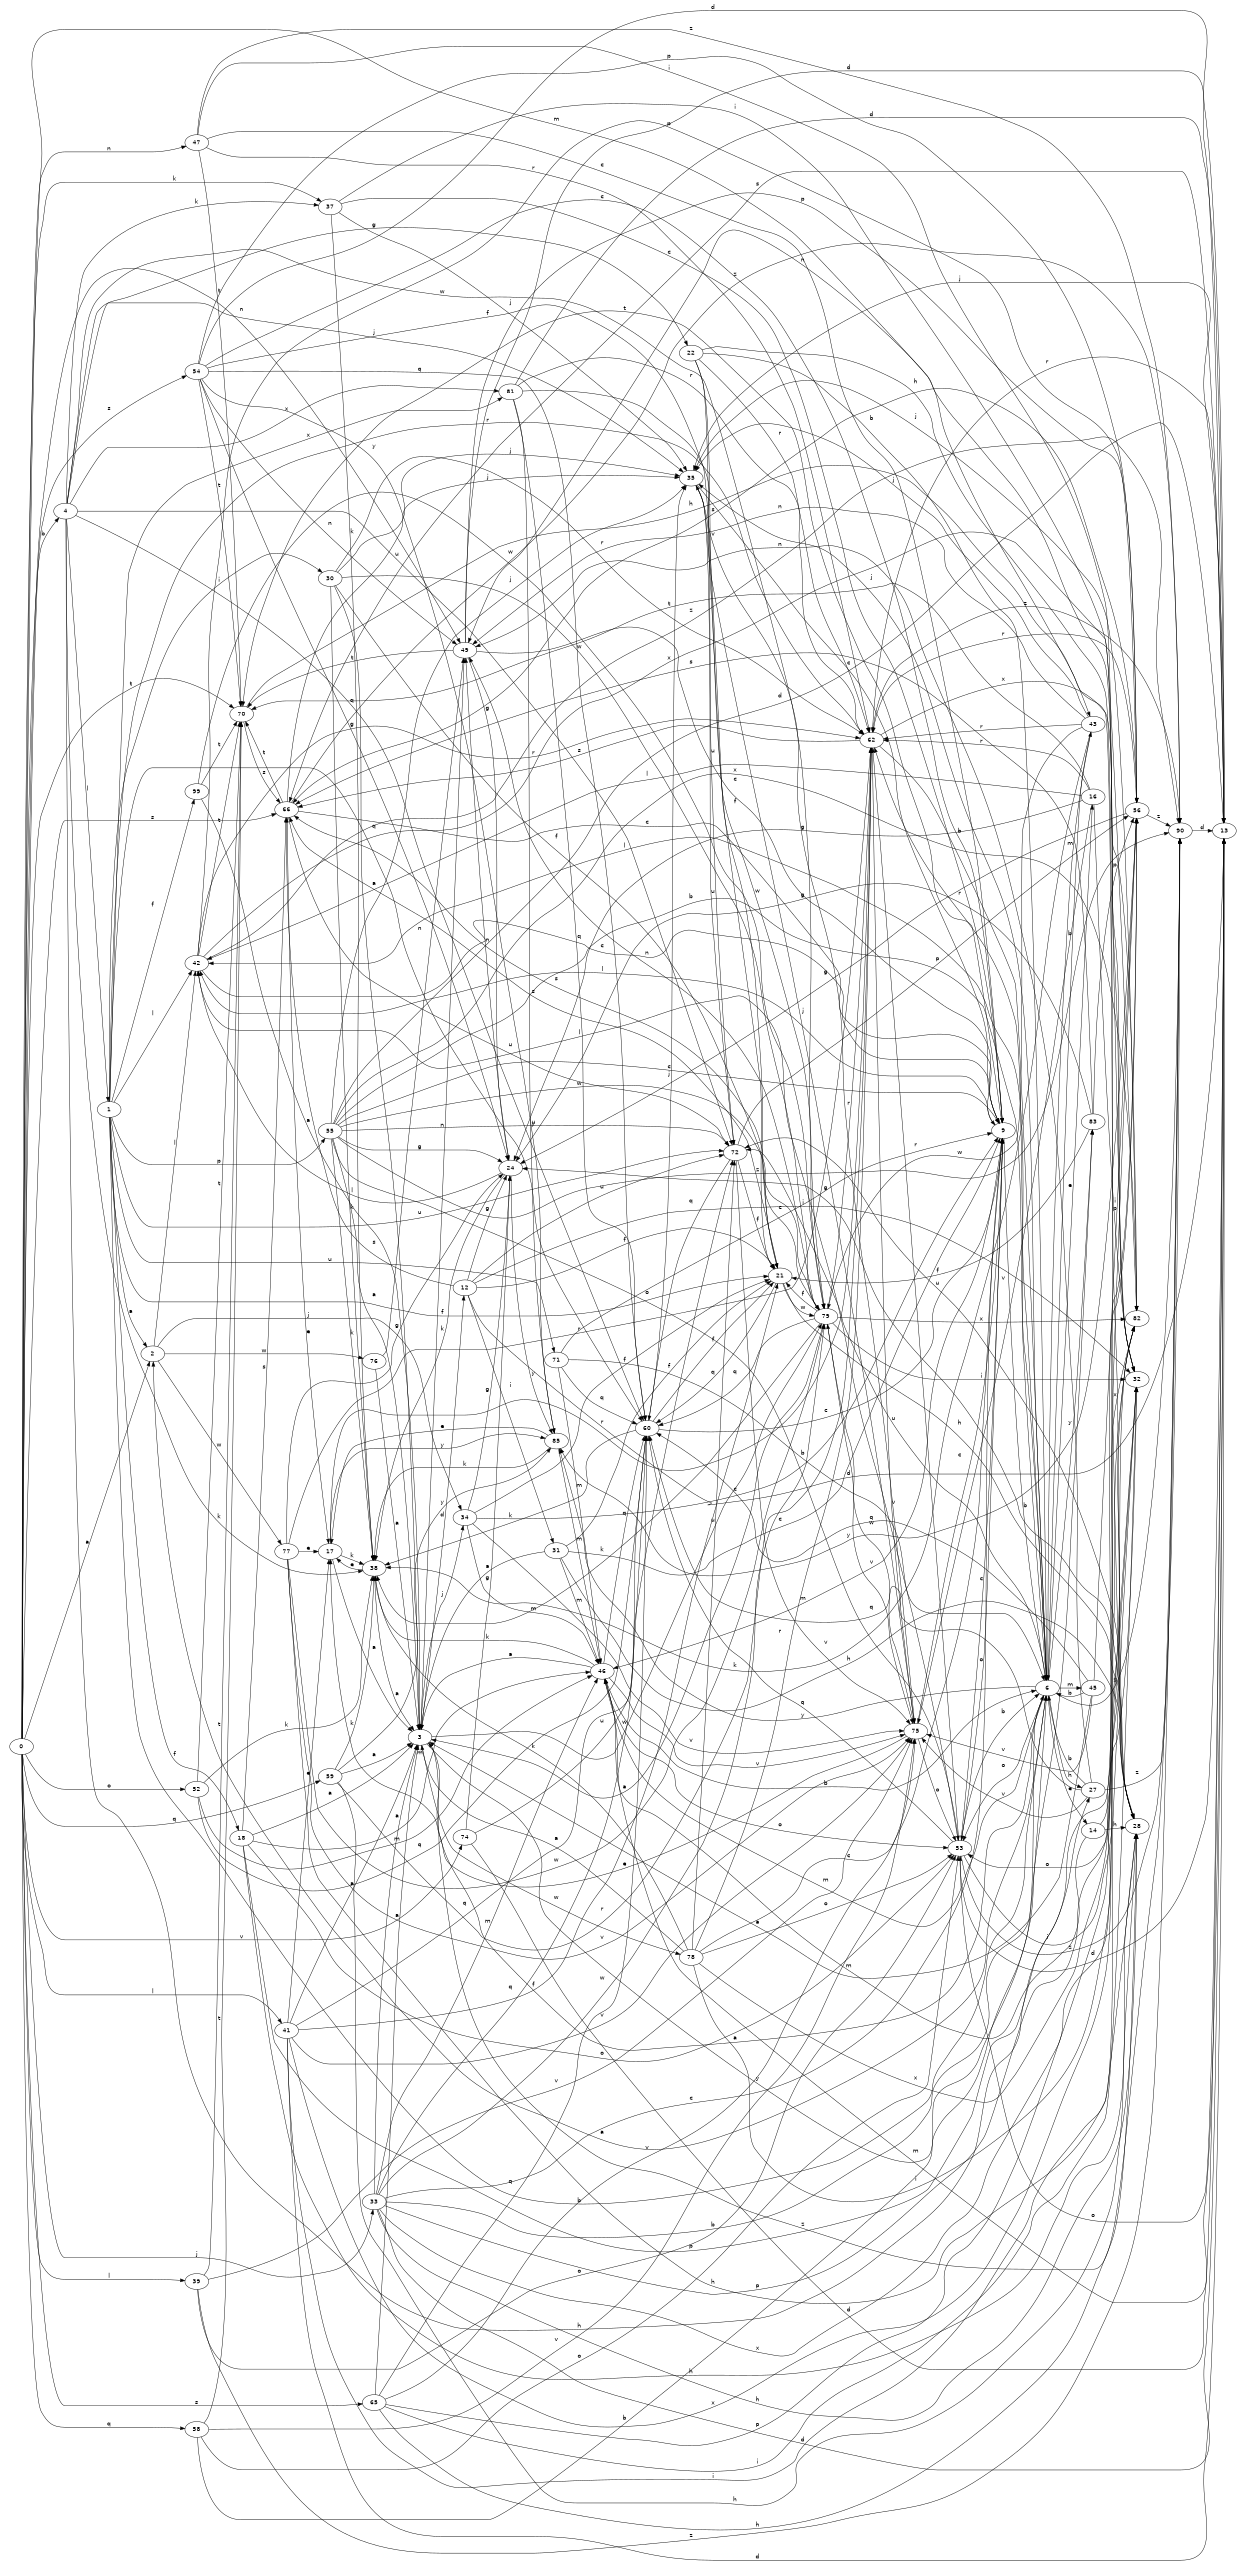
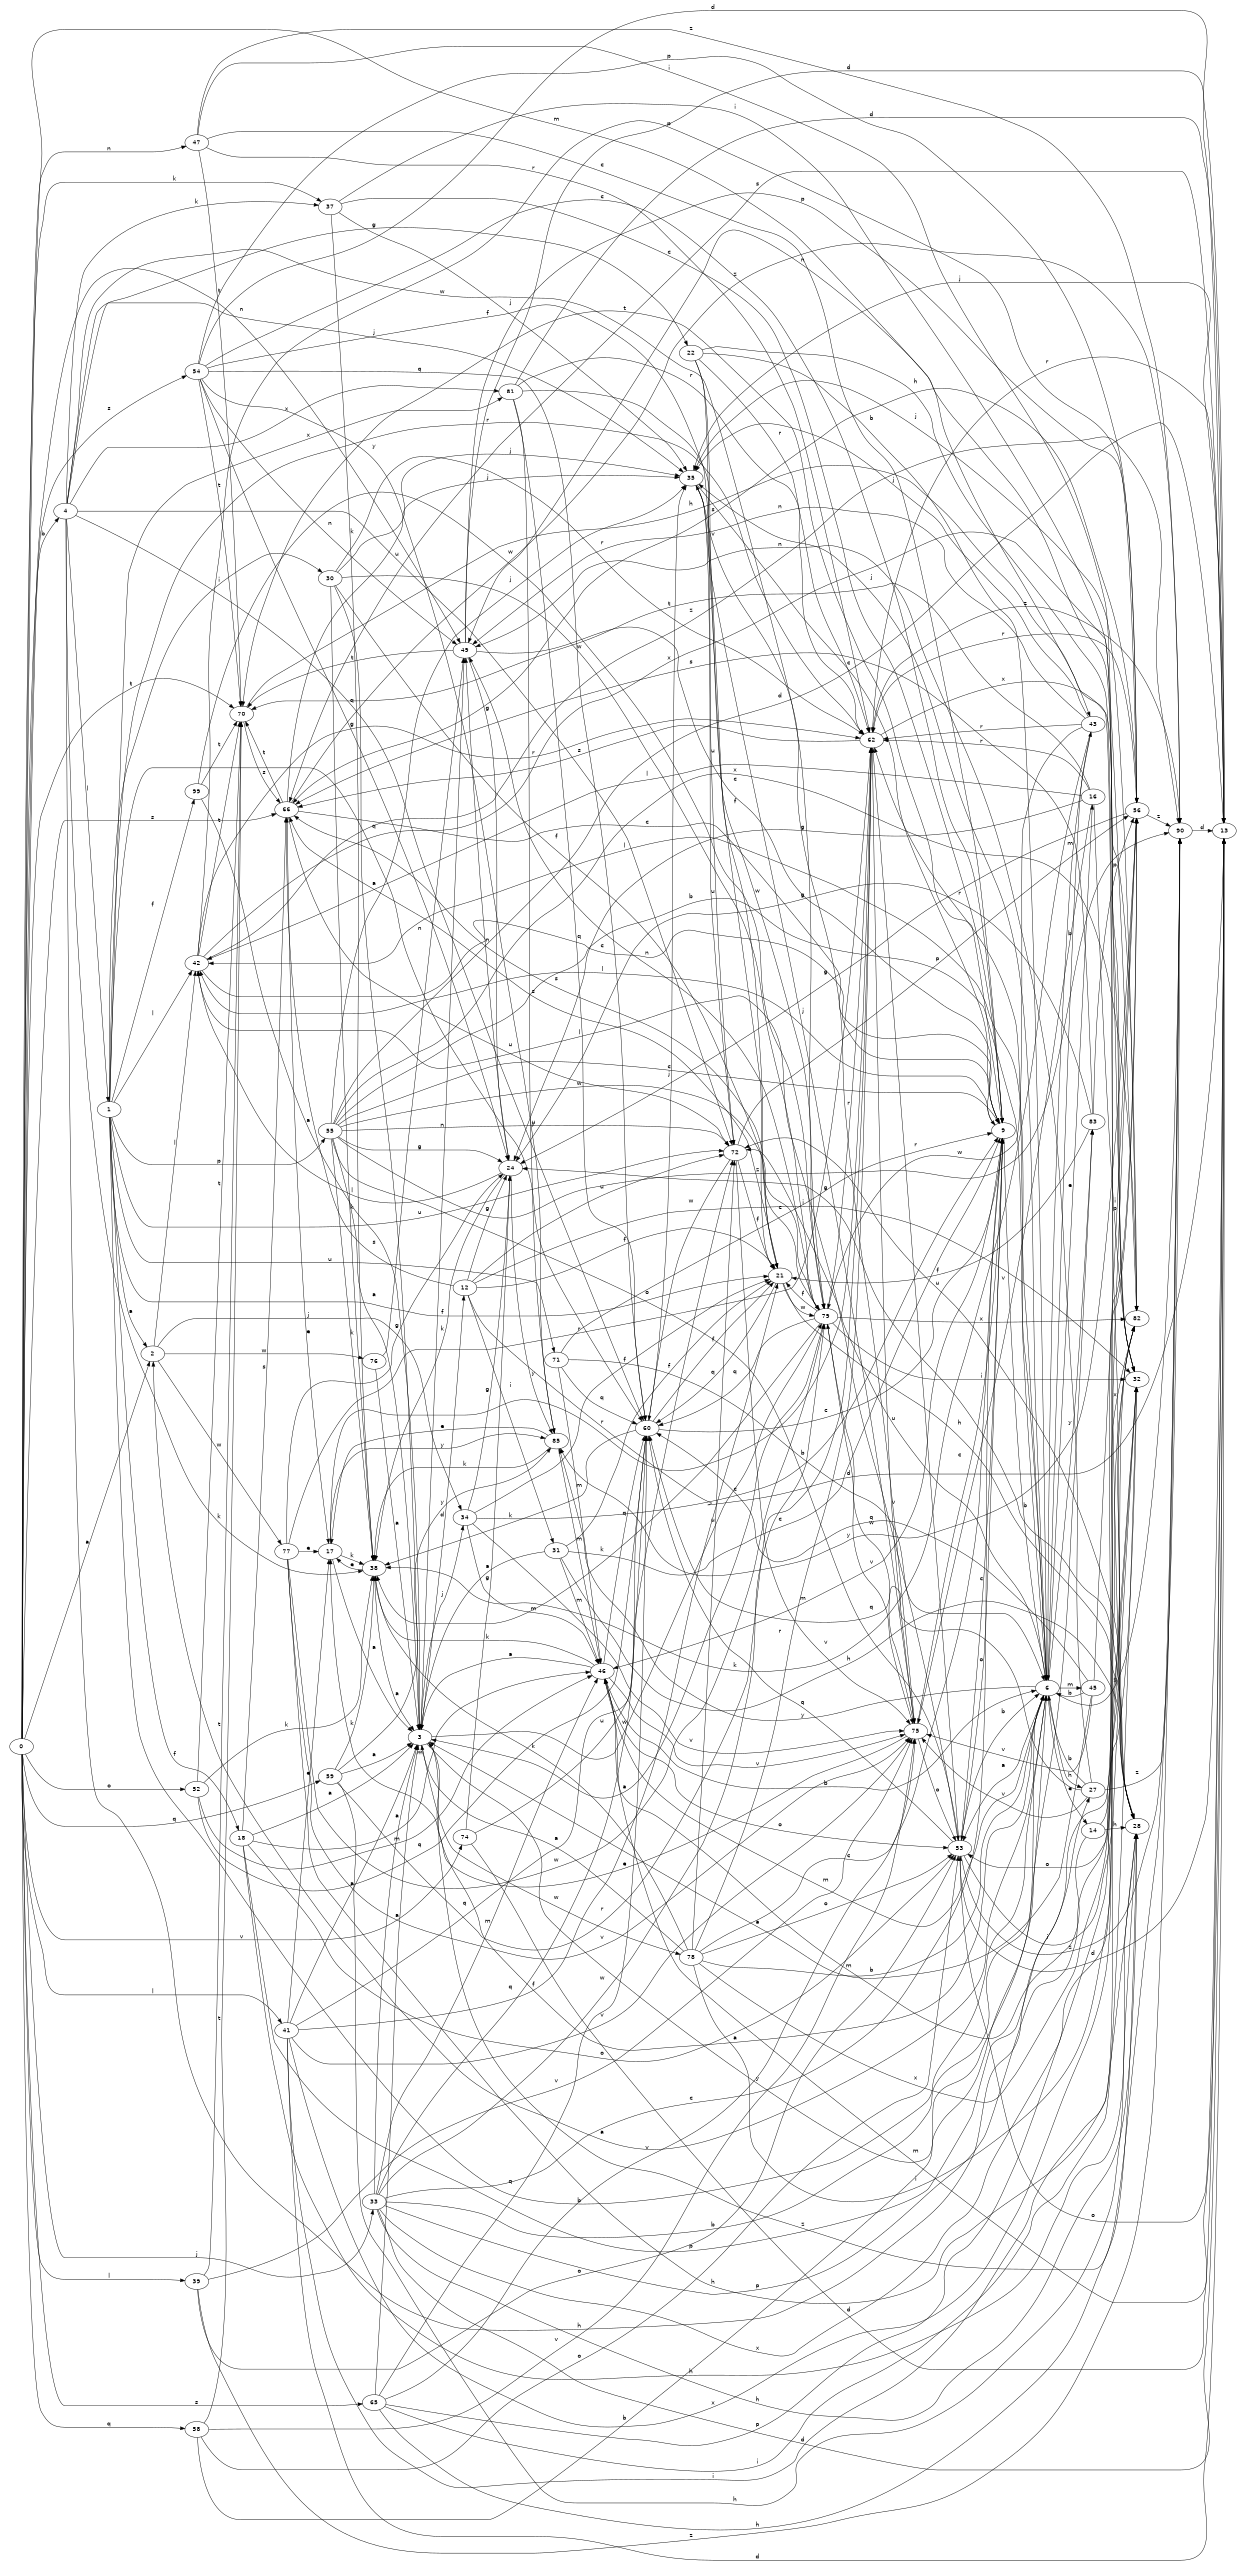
edge "62" -> "6": now "78" -> "6"
edge "72" -> "60": label "q" -> "w"
edge "6" -> "53": label "o" -> "a"
